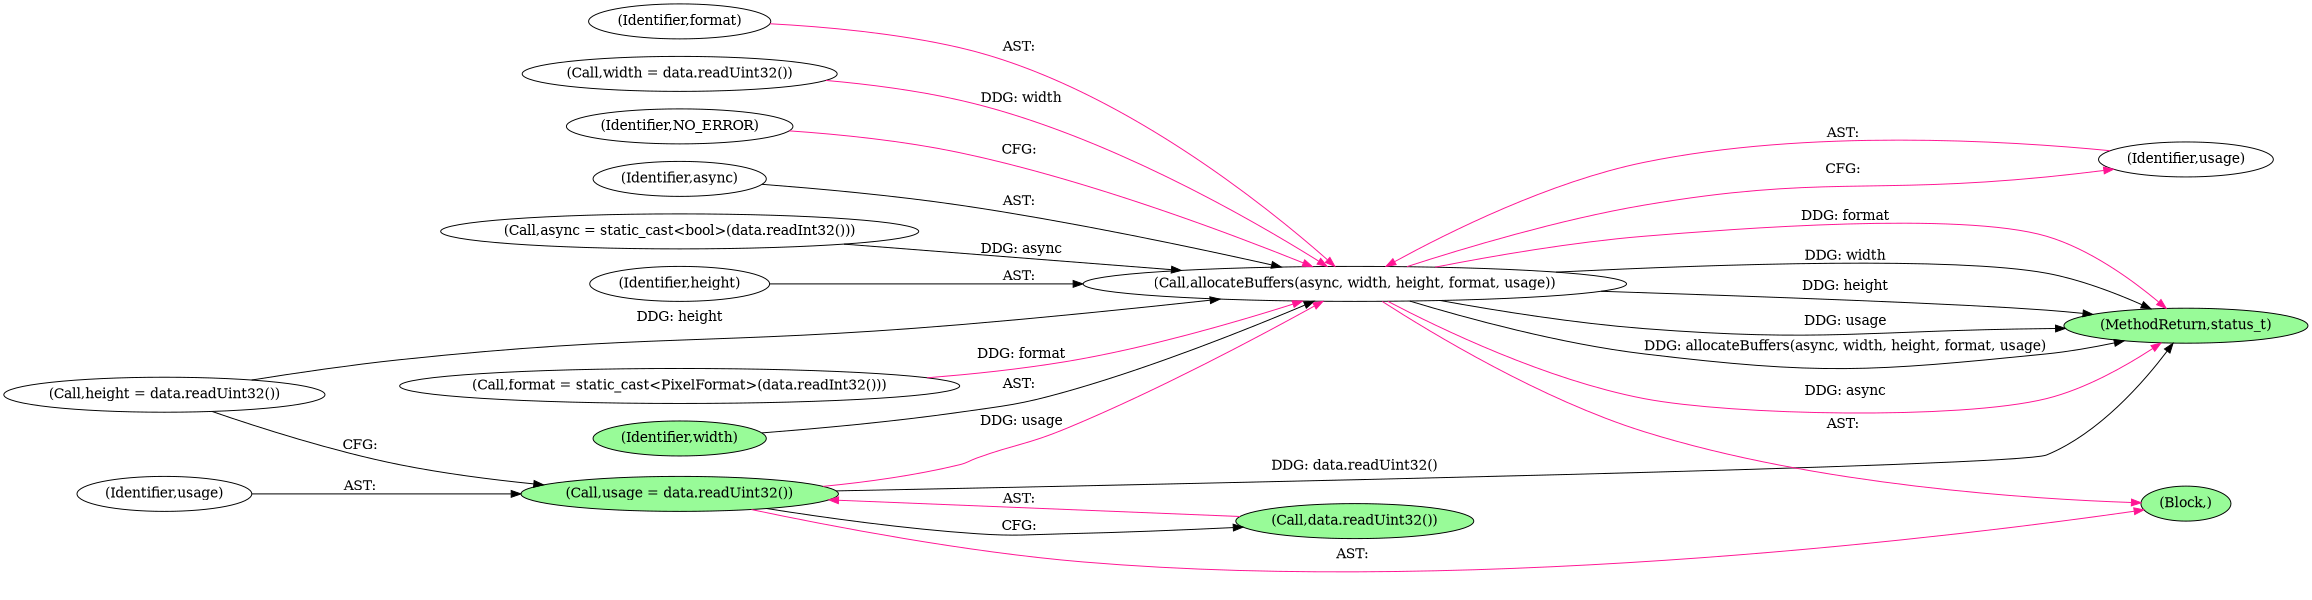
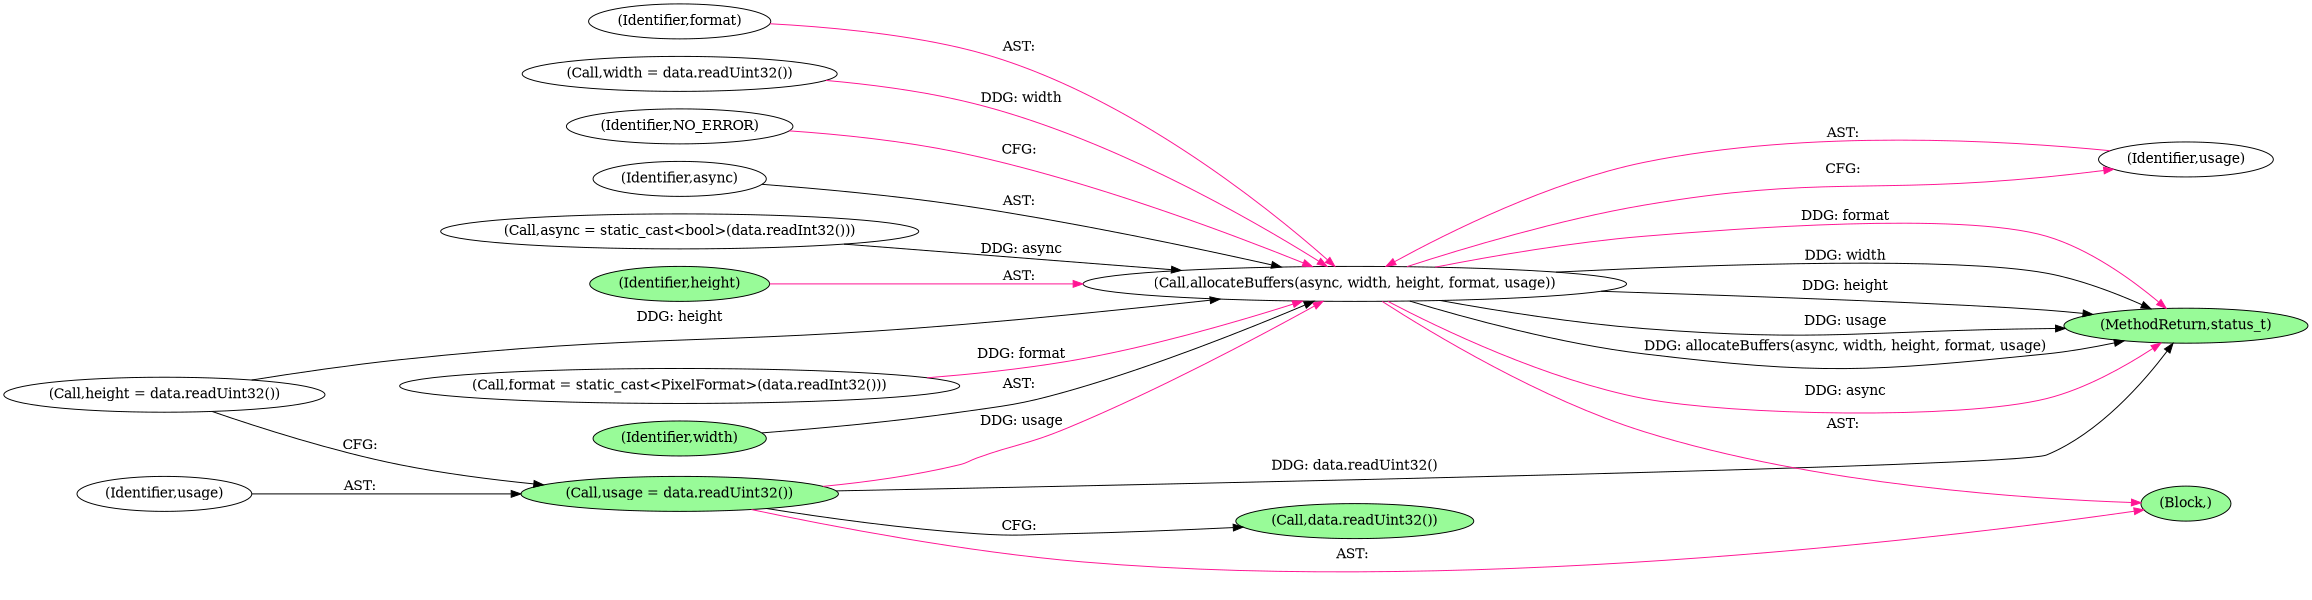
node "(Identifier,height)": fillcolor white -> palegreen
edge "(Identifier,height)" -> "(Call,allocateBuffers(async, width, height, format, usage))": color black -> deeppink
edge "(Call,data.readUint32())" -> "(Call,usage = data.readUint32())": removed, label "AST:"
